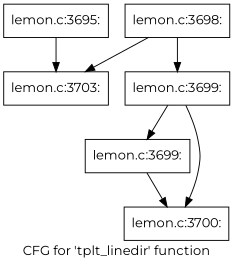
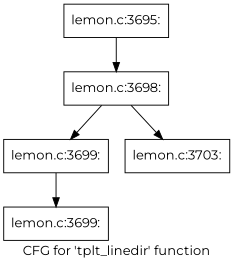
edge "lemon.c:3695:" -> "lemon.c:3703:": now "lemon.c:3695:" -> "lemon.c:3698:"
node "lemon.c:3700:": removed
